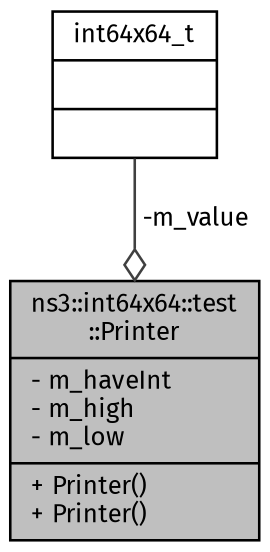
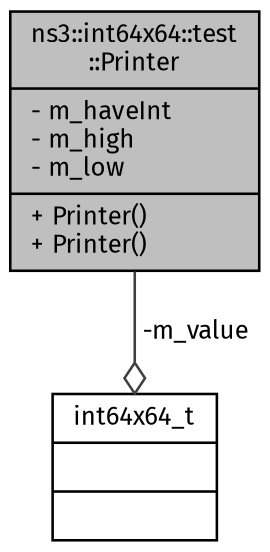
edge "int64x64_t" -> "ns3::int64x64::test": reversed
